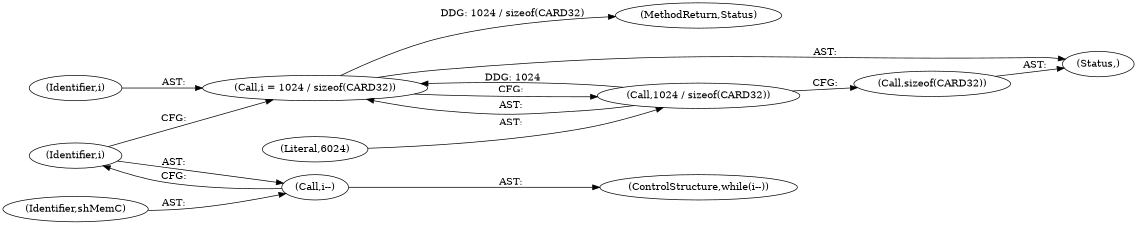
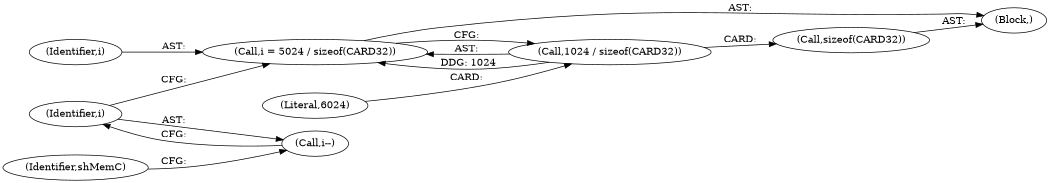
node "(MethodReturn,Status)": removed
node "(Status,)": label "(Status,)" -> "(Block,)"
edge "(Call,1024 / sizeof(CARD32))" -> "(Call,sizeof(CARD32))": label "CFG: " -> "CARD: "
node "(Call,i = 1024 / sizeof(CARD32))": label "(Call,i = 1024 / sizeof(CARD32))" -> "(Call,i = 5024 / sizeof(CARD32))"
edge "(Literal,6024)" -> "(Call,1024 / sizeof(CARD32))": label "AST: " -> "CARD: "
node "(ControlStructure,while(i--))": removed
edge "(Identifier,shMemC)" -> "(Call,i--)": label "AST: " -> "CFG: "
